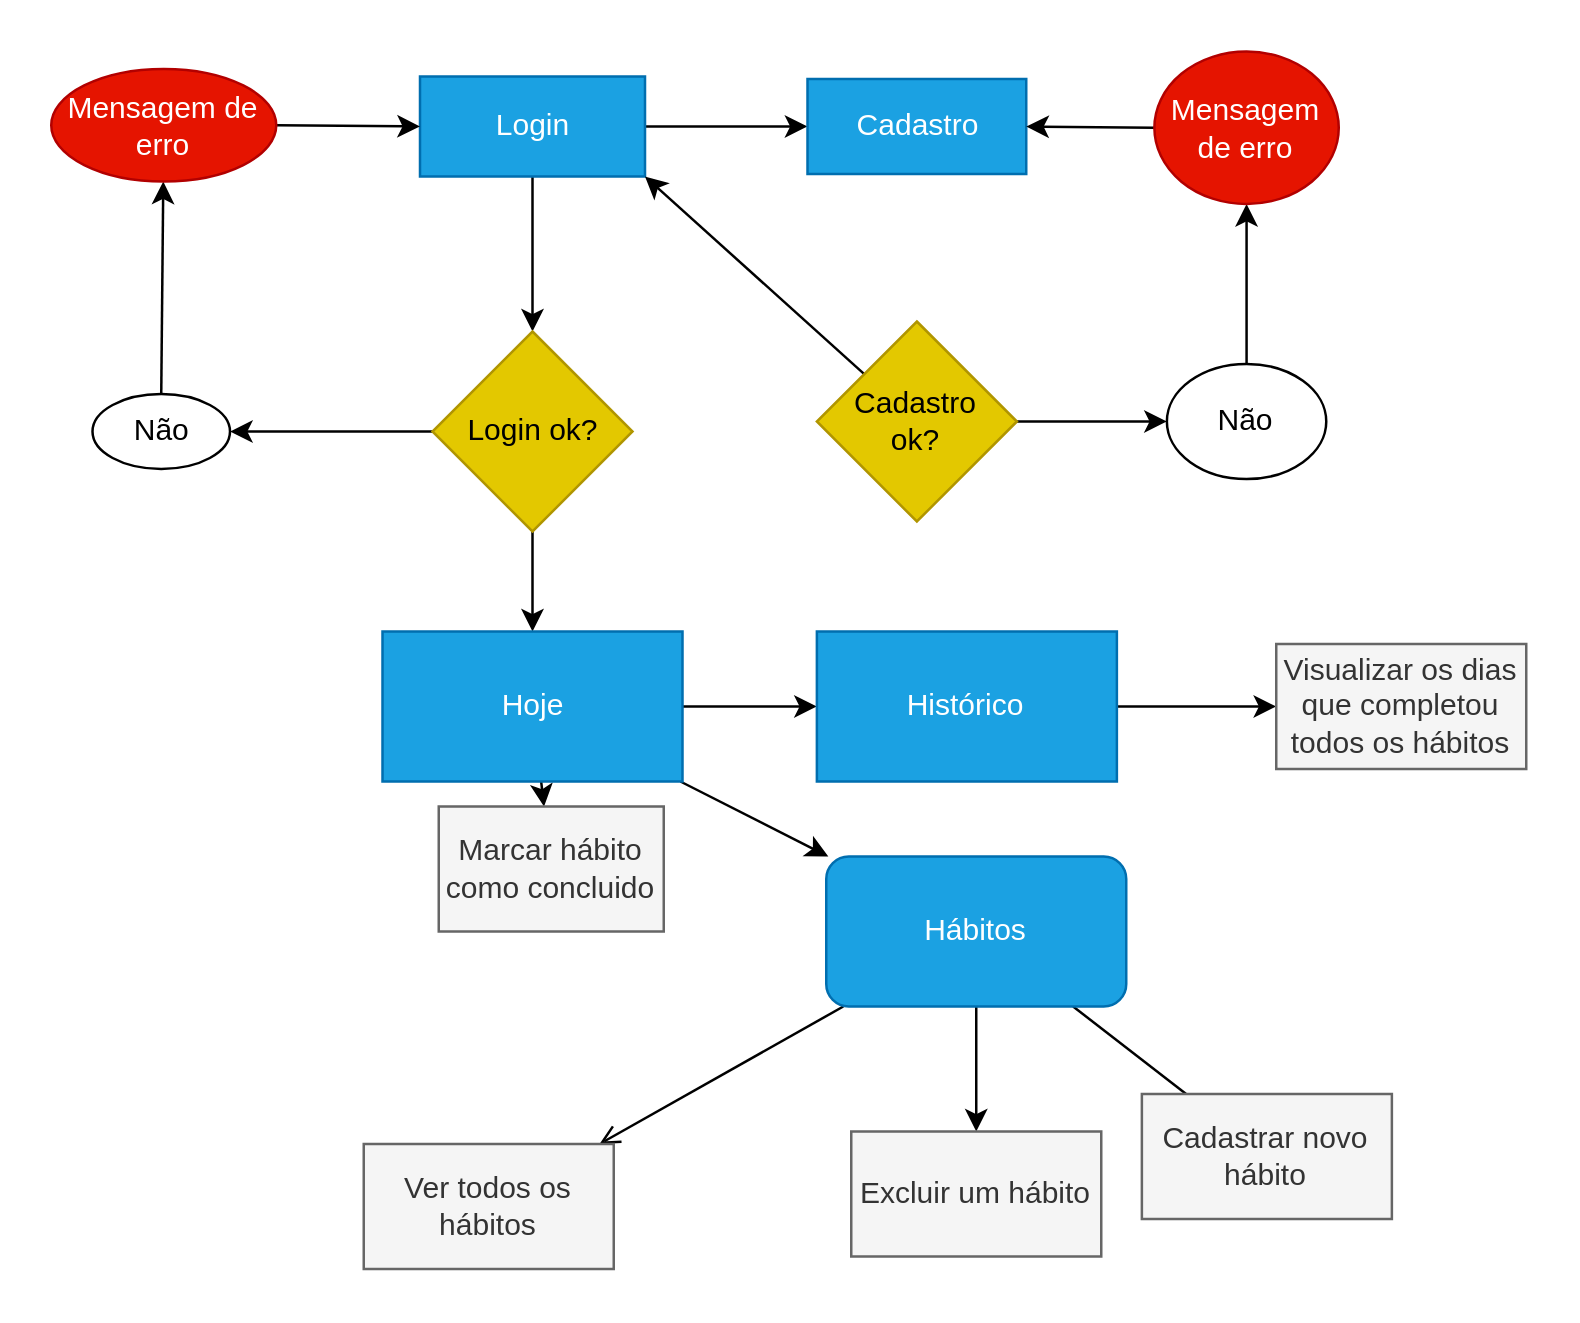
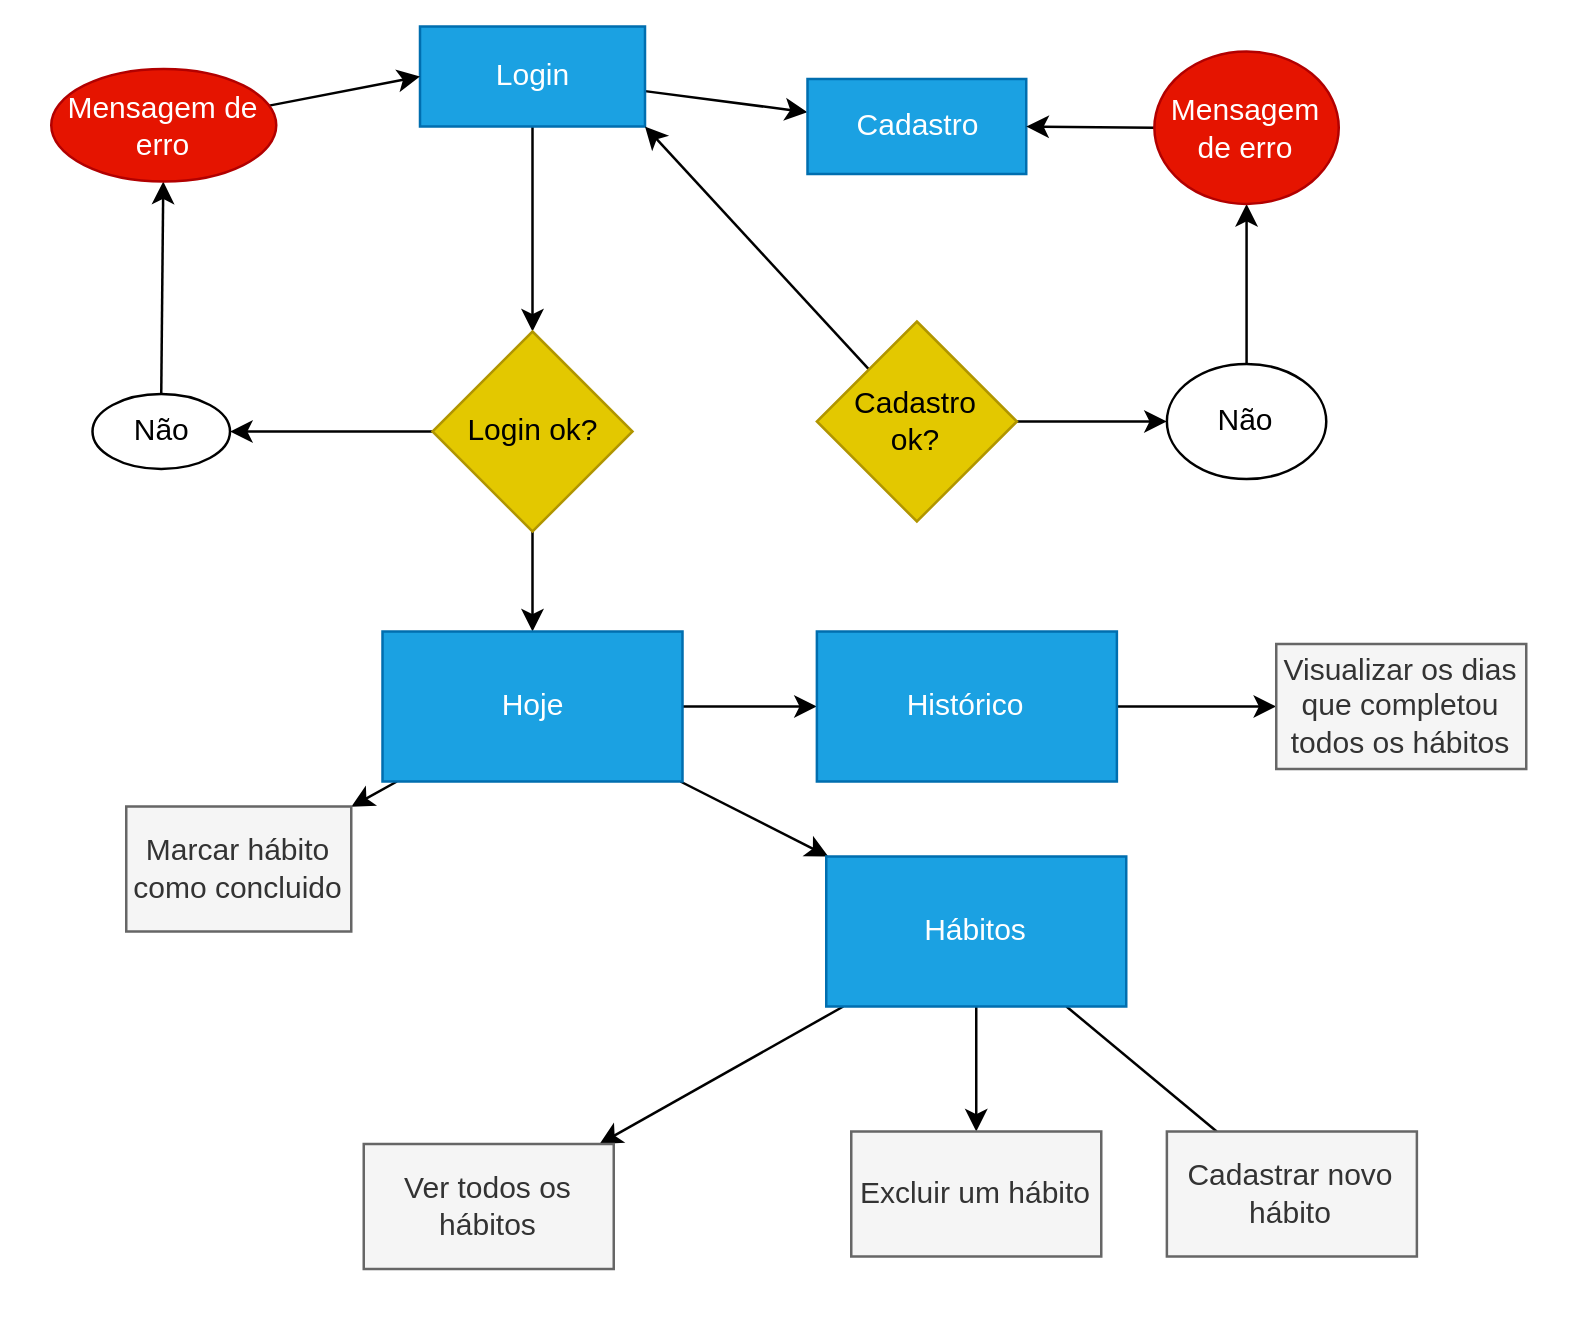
node "Login": moved (533, 126) -> (533, 76)
node "Marcar hábito como concluido": moved (551, 869) -> (239, 869)
node "Hábitos": shape rounded rectangle -> rectangle
edge "Hábitos" -> "Ver todos os hábitos": arrowhead open -> classic
node "Cadastrar novo hábito": moved (1267, 1156) -> (1292, 1194)
